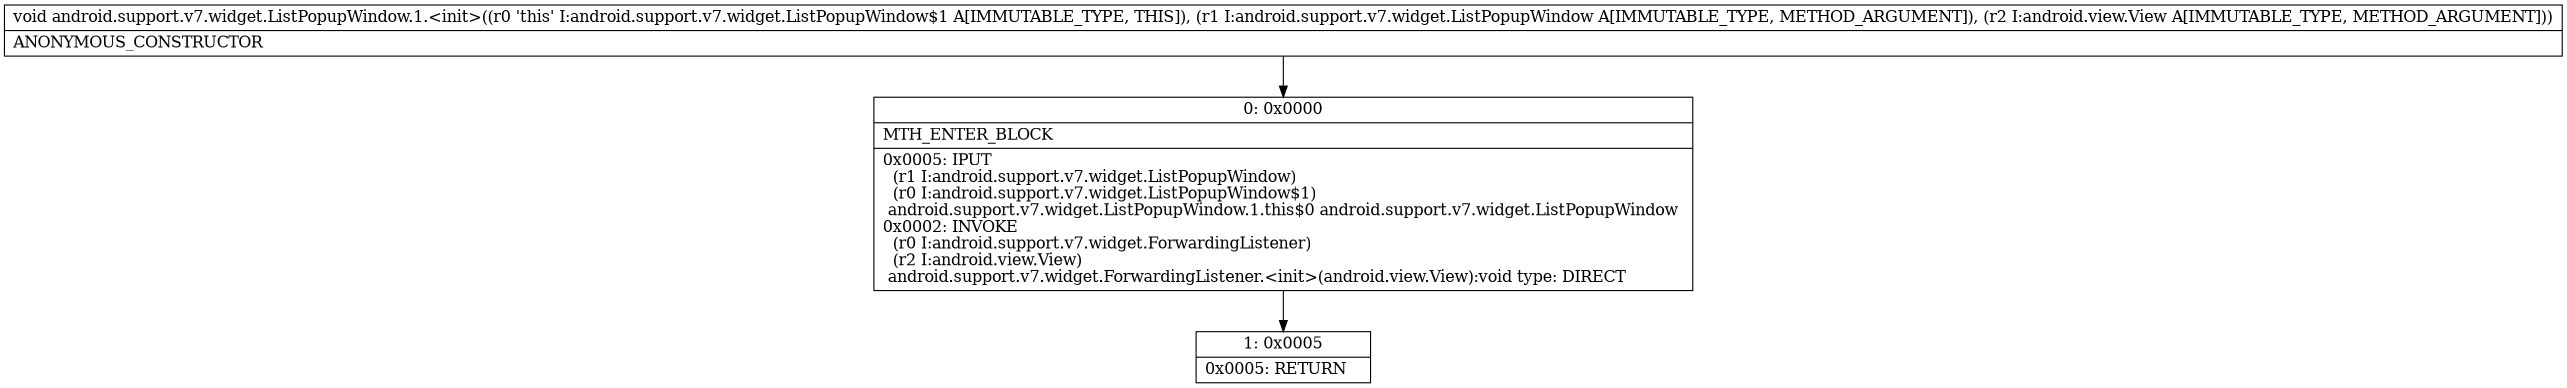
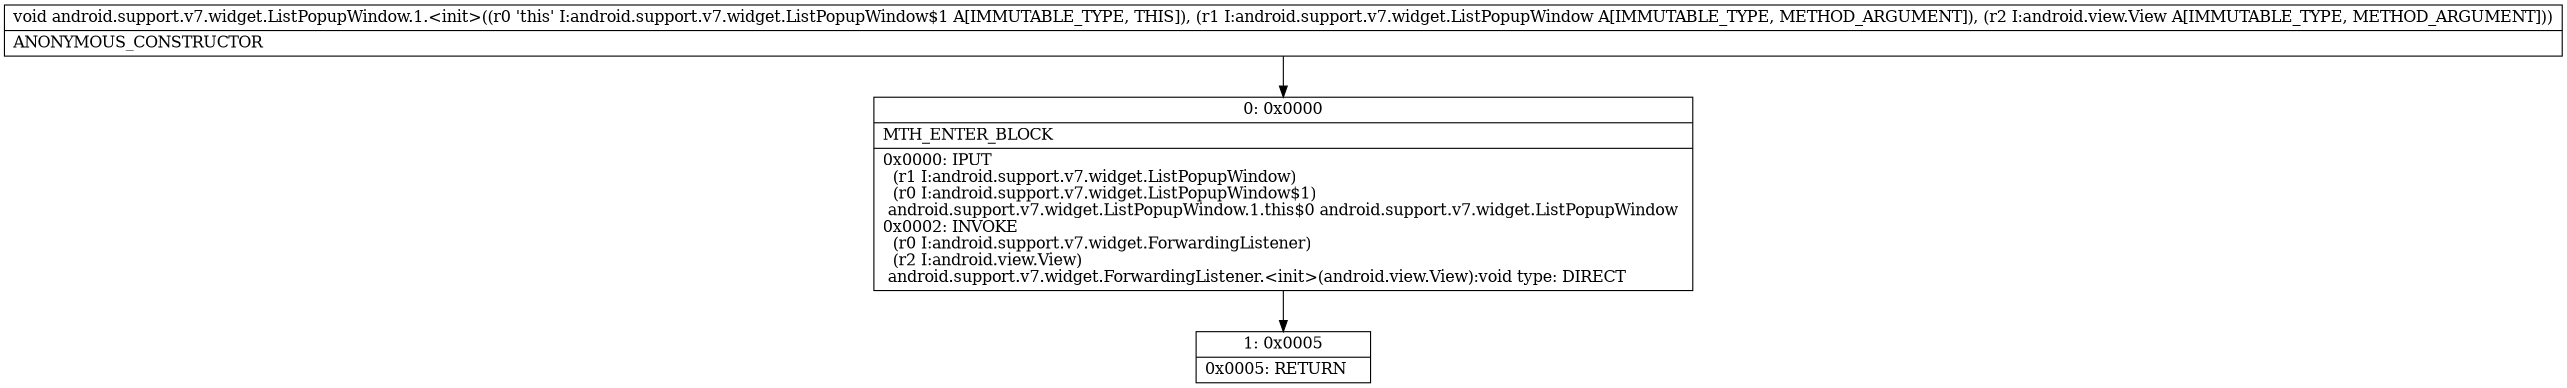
node "0: 0x0000": text "0x0005: IPUT" -> "0x0000: IPUT"
